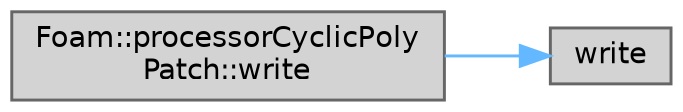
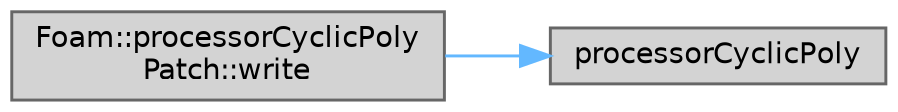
node "write": label "write" -> "processorCyclicPoly"
